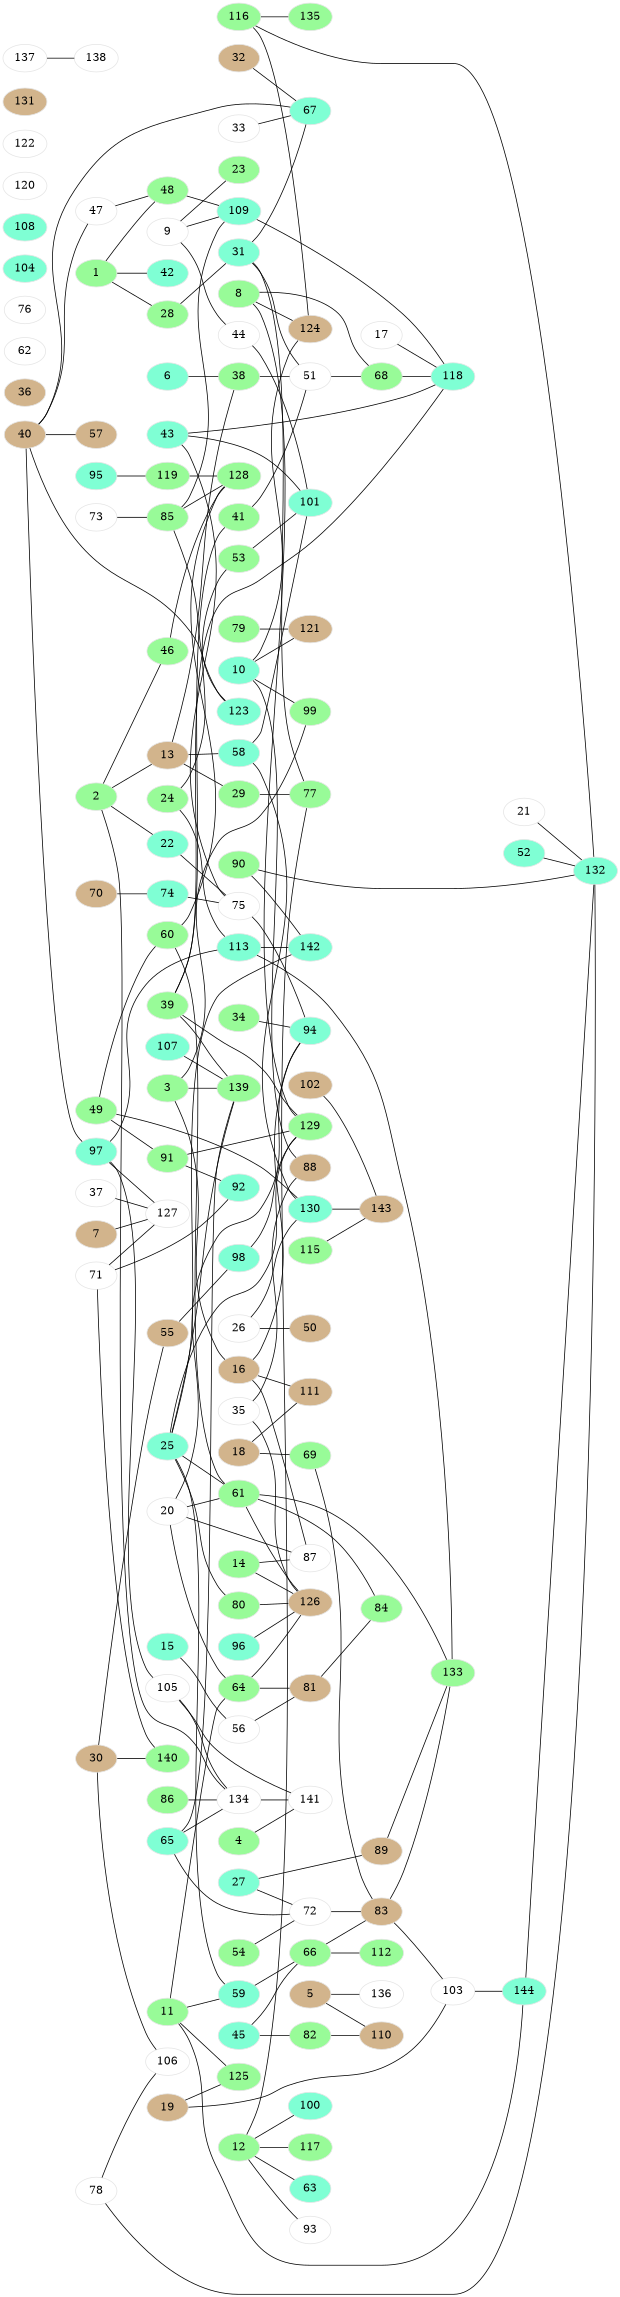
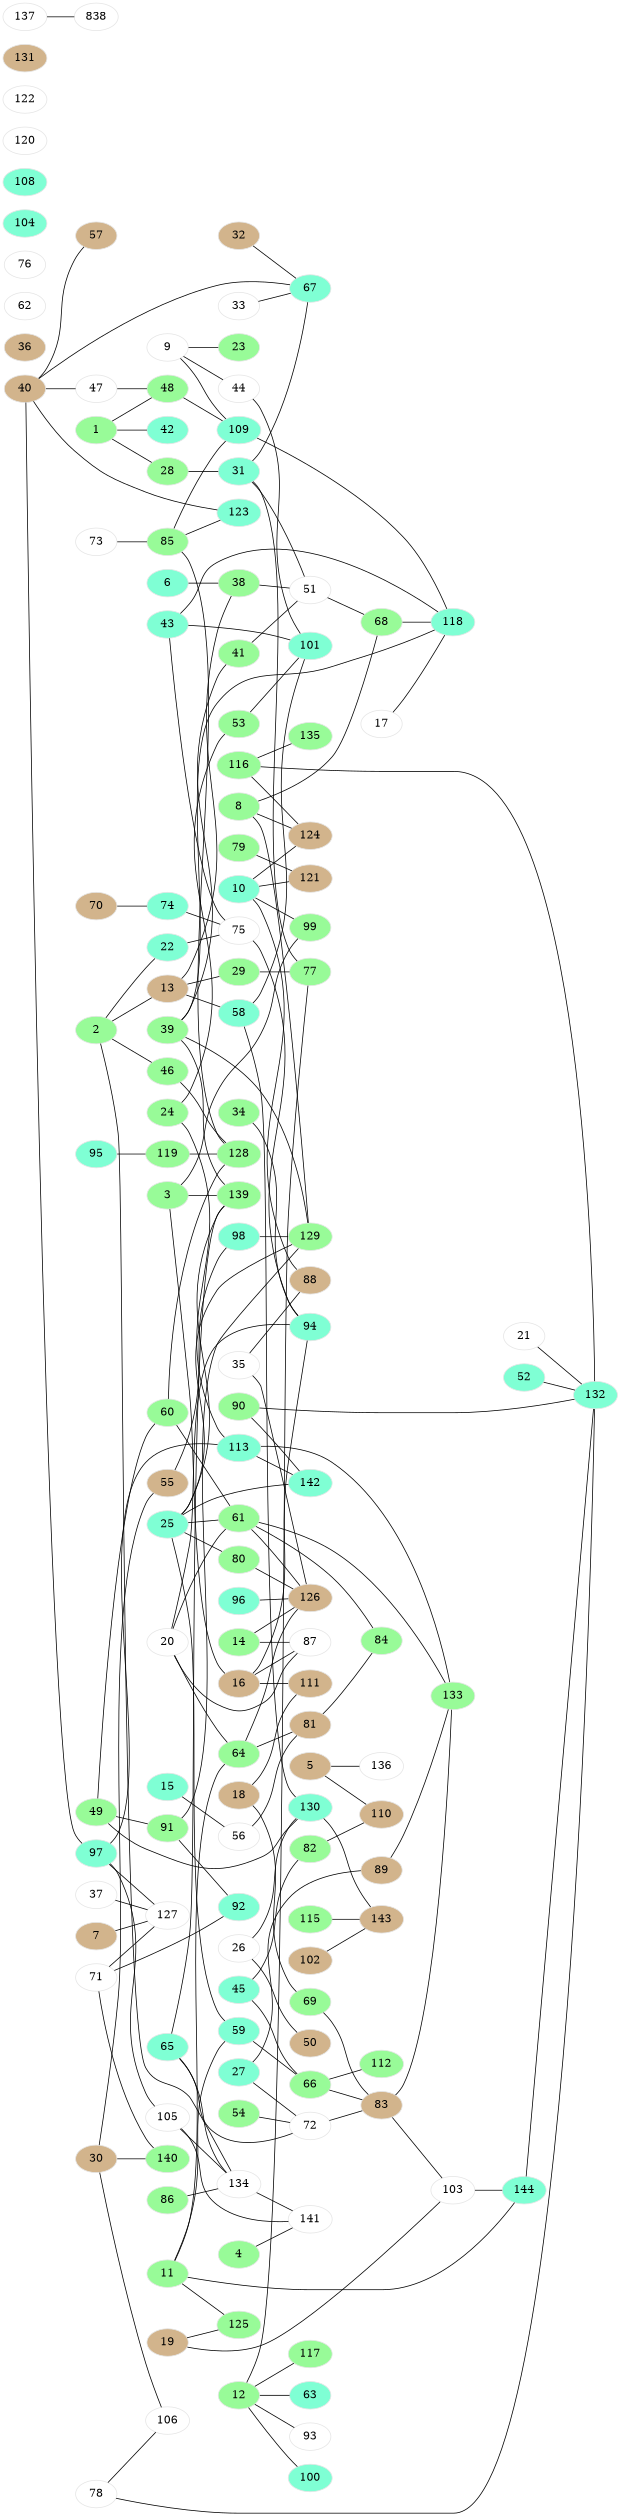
node "138": label "138" -> "838"
node "107": removed
